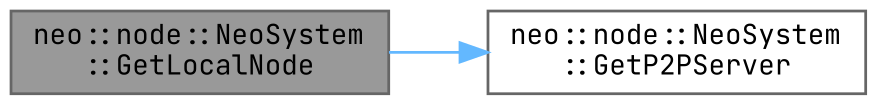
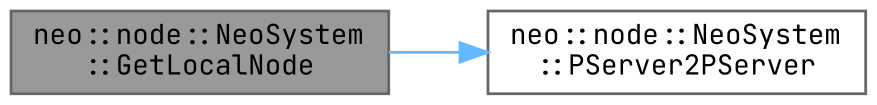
node "neo::node::NeoSystem ::GetP2PServer": label "neo::node::NeoSystem ::GetP2PServer" -> "neo::node::NeoSystem ::PServer2PServer"
